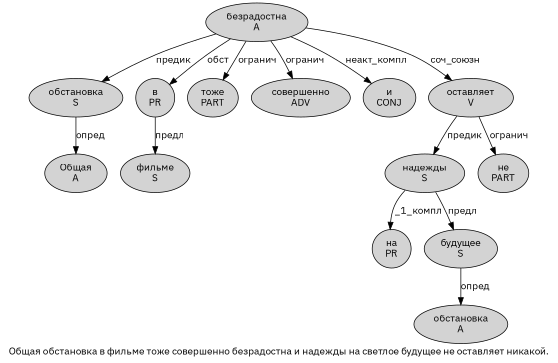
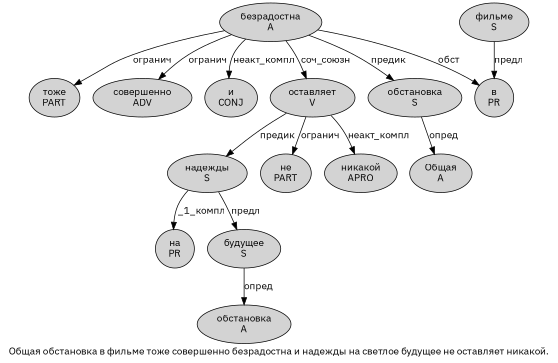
edge "в PR" -> "фильме S": reversed
node "никакой APRO": added
